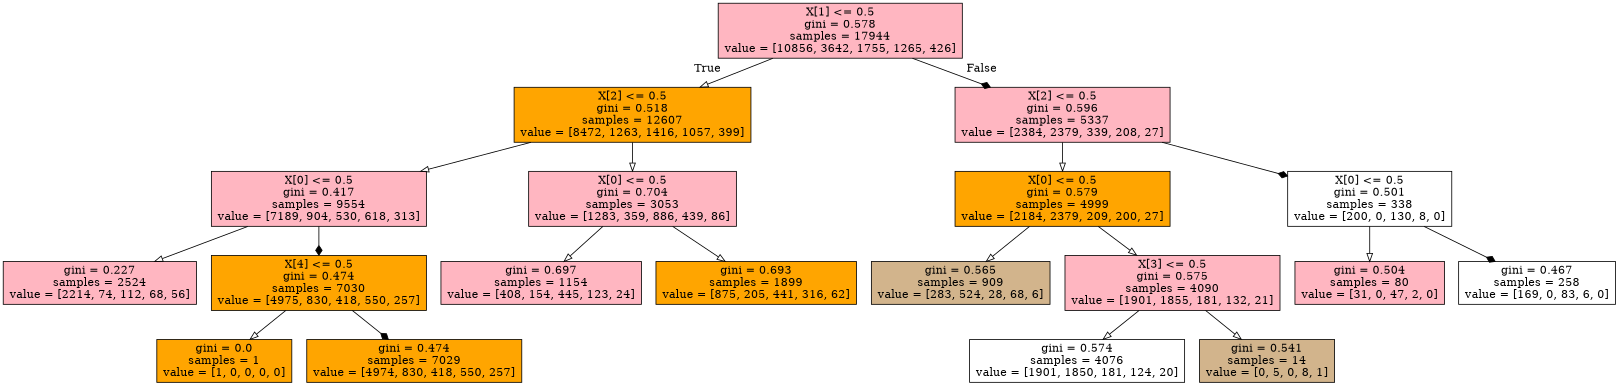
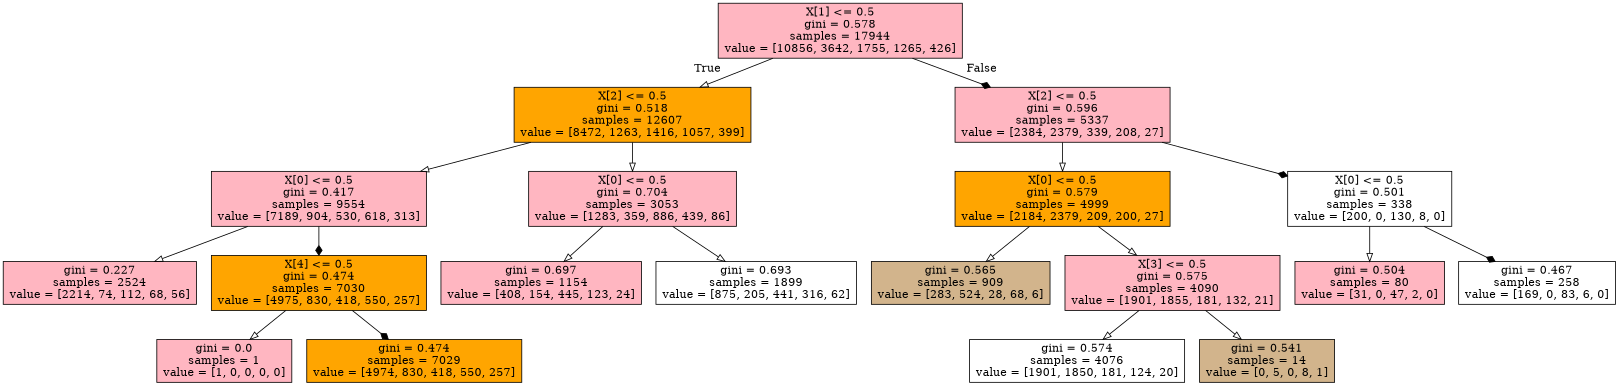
node "gini = 0.693 samples = 1899 value = [875, 205, 441, 316, 62]": fillcolor orange -> white
node "gini = 0.0 samples = 1 value = [1, 0, 0, 0, 0]": fillcolor orange -> lightpink
